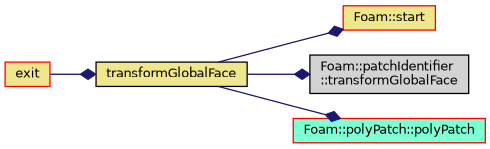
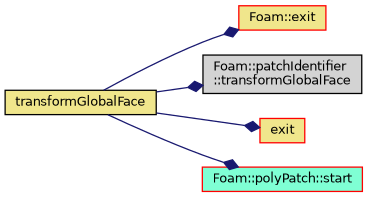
node "Foam::start": label "Foam::start" -> "Foam::exit"
edge "exit" -> "transformGlobalFace": reversed
node "Foam::polyPatch::polyPatch": label "Foam::polyPatch::polyPatch" -> "Foam::polyPatch::start"
